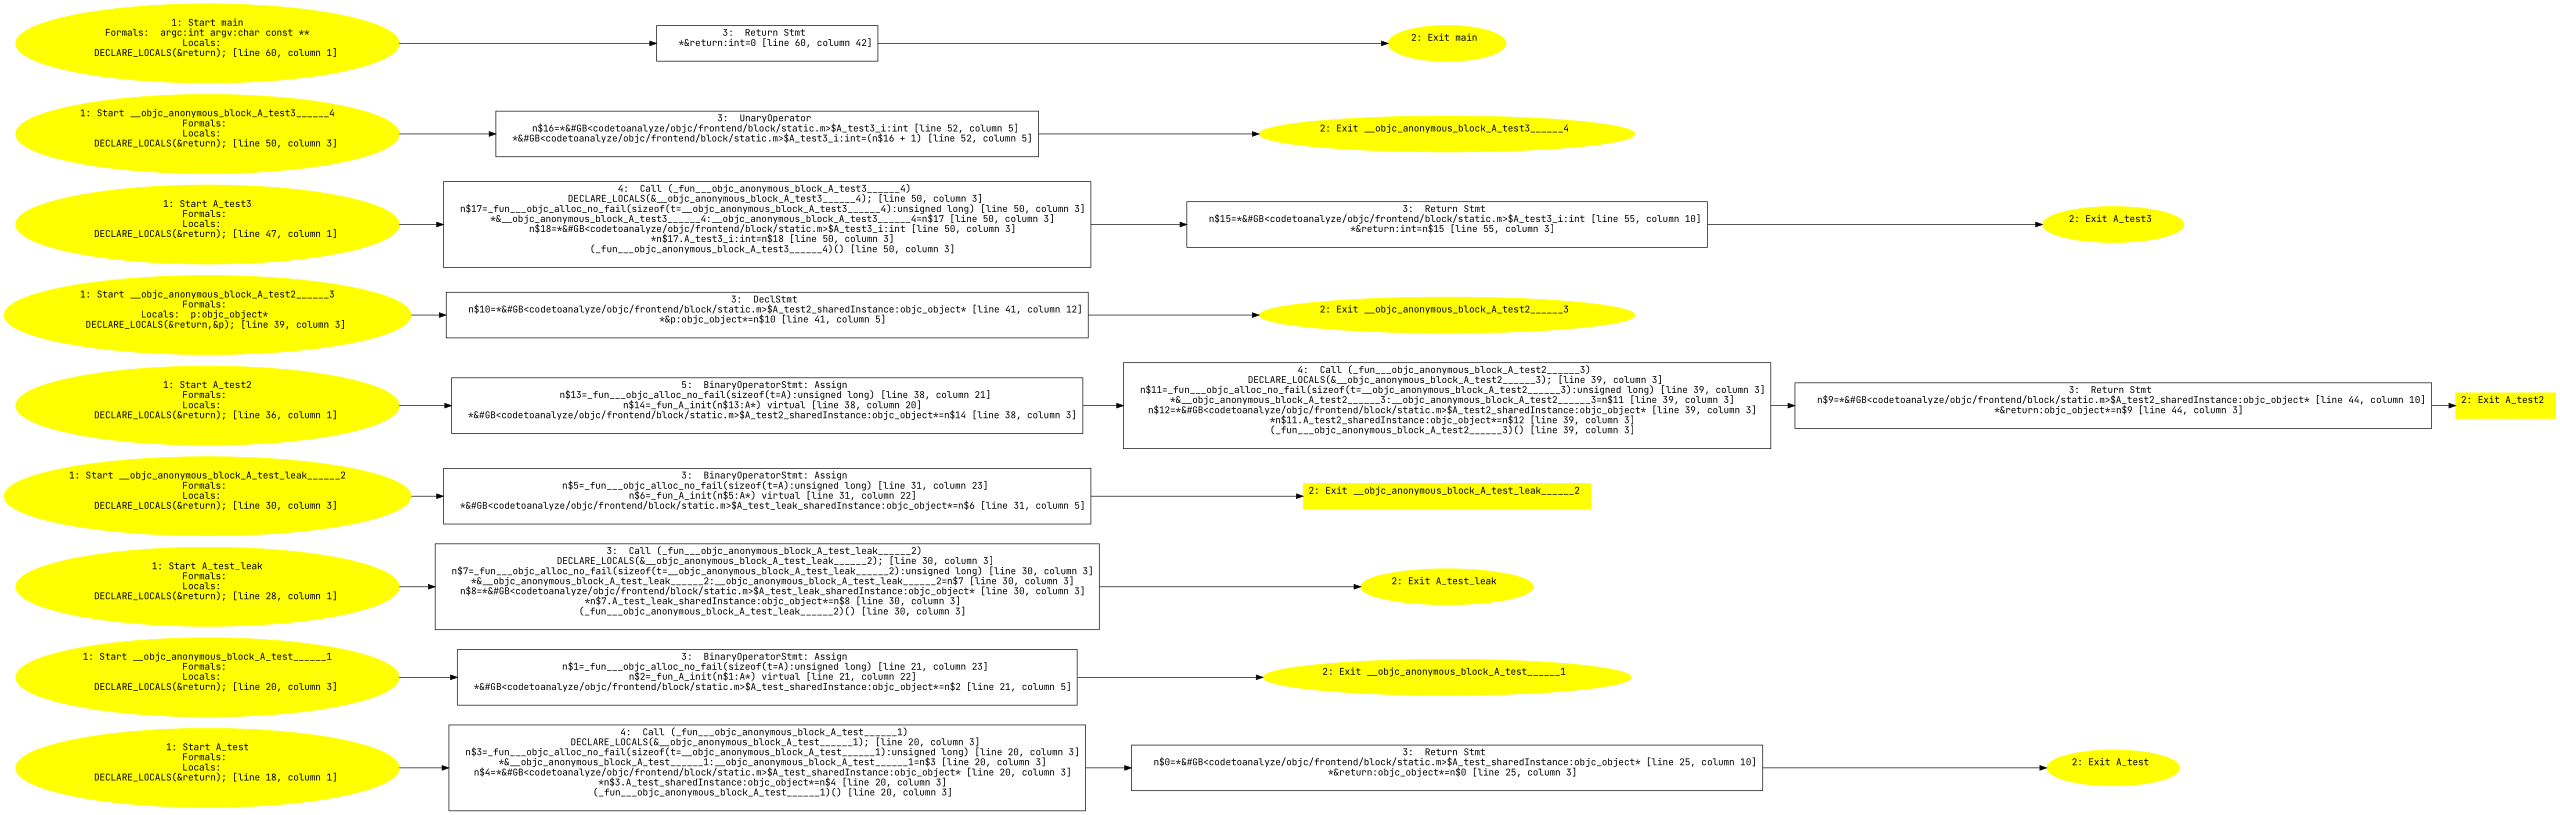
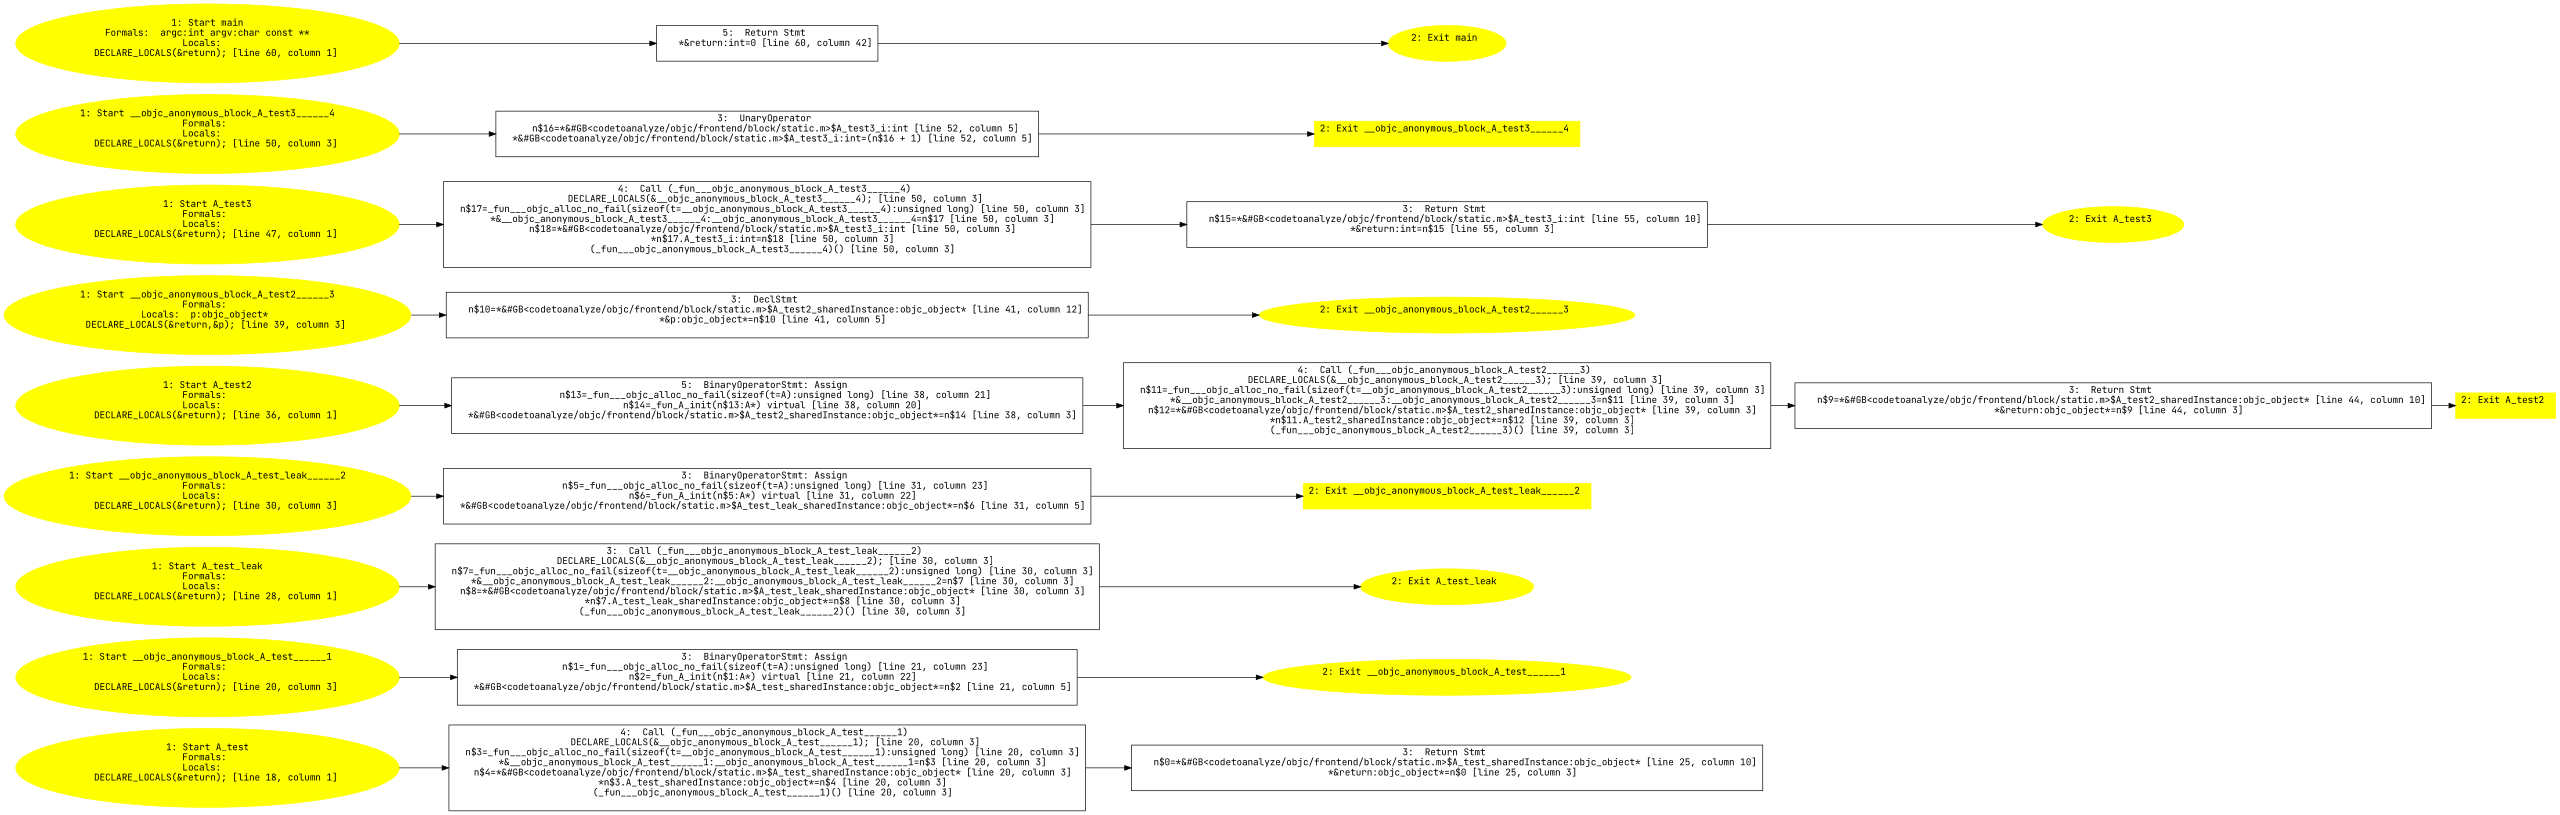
node "3:  Return Stmt *&return:int=0 [line 60, column 42]": label "3:  Return Stmt *&return:int=0 [line 60, column 42]" -> "5:  Return Stmt *&return:int=0 [line 60, column 42]"
node "2: Exit __objc_anonymous_block_A_test3______4": shape ellipse -> box
node "2: Exit A_test": removed
